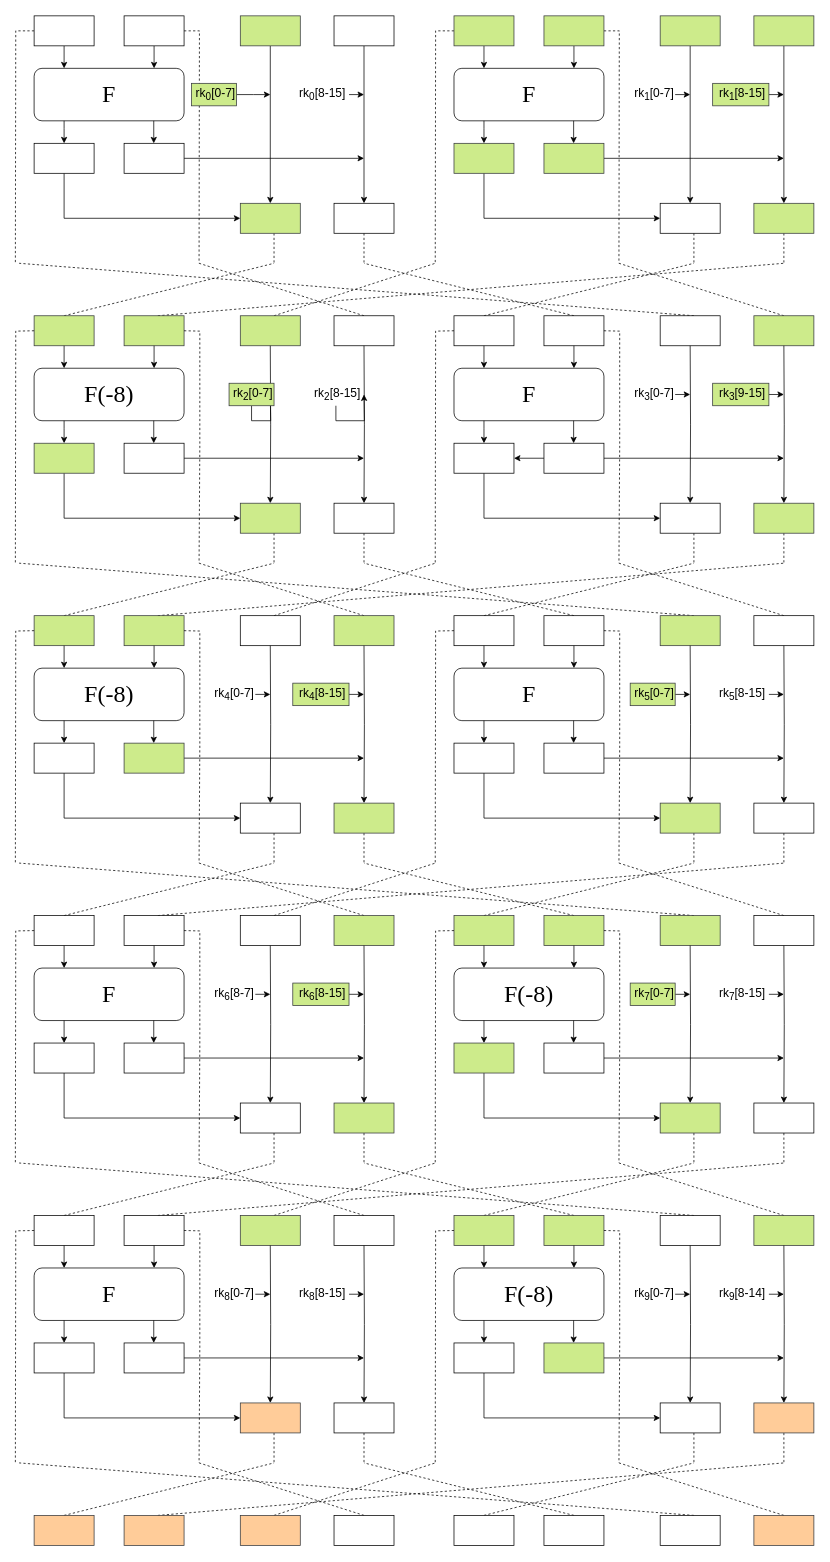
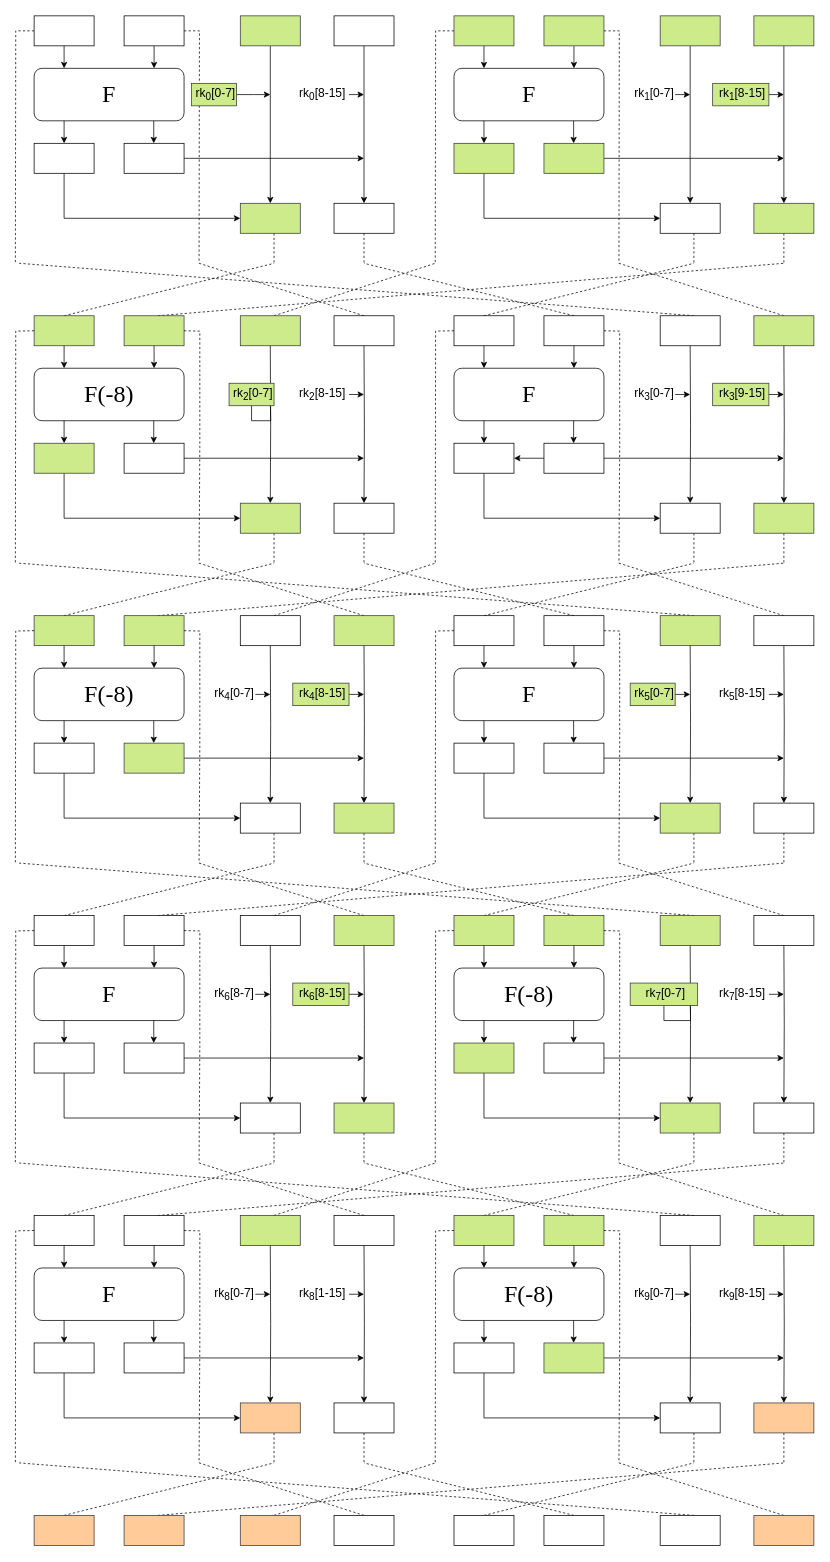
node "rk2[8-15]": moved (336, 394) -> (321, 394)
node "rk7[0-7]": size 45x23 -> 68x23
node "rk8[8-15]": label "rk8[8-15]" -> "rk8[1-15]"
node "rk9[8-14]": label "rk9[8-14]" -> "rk9[8-15]"
